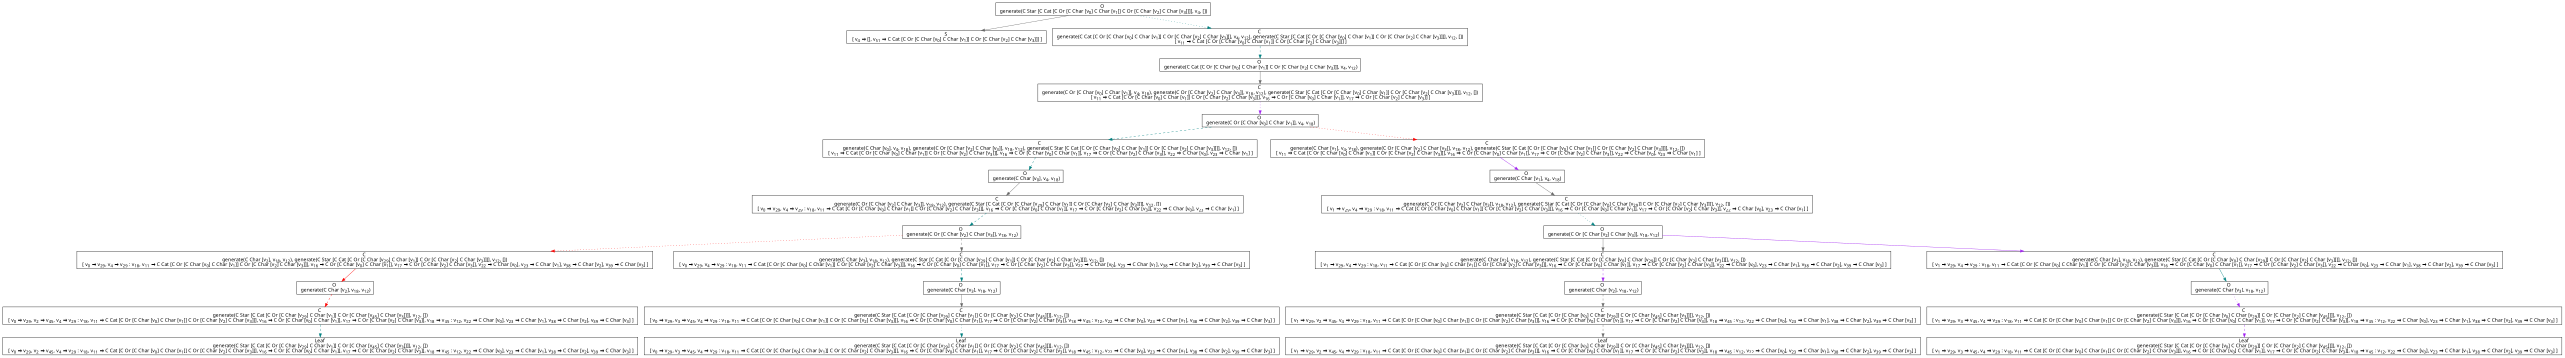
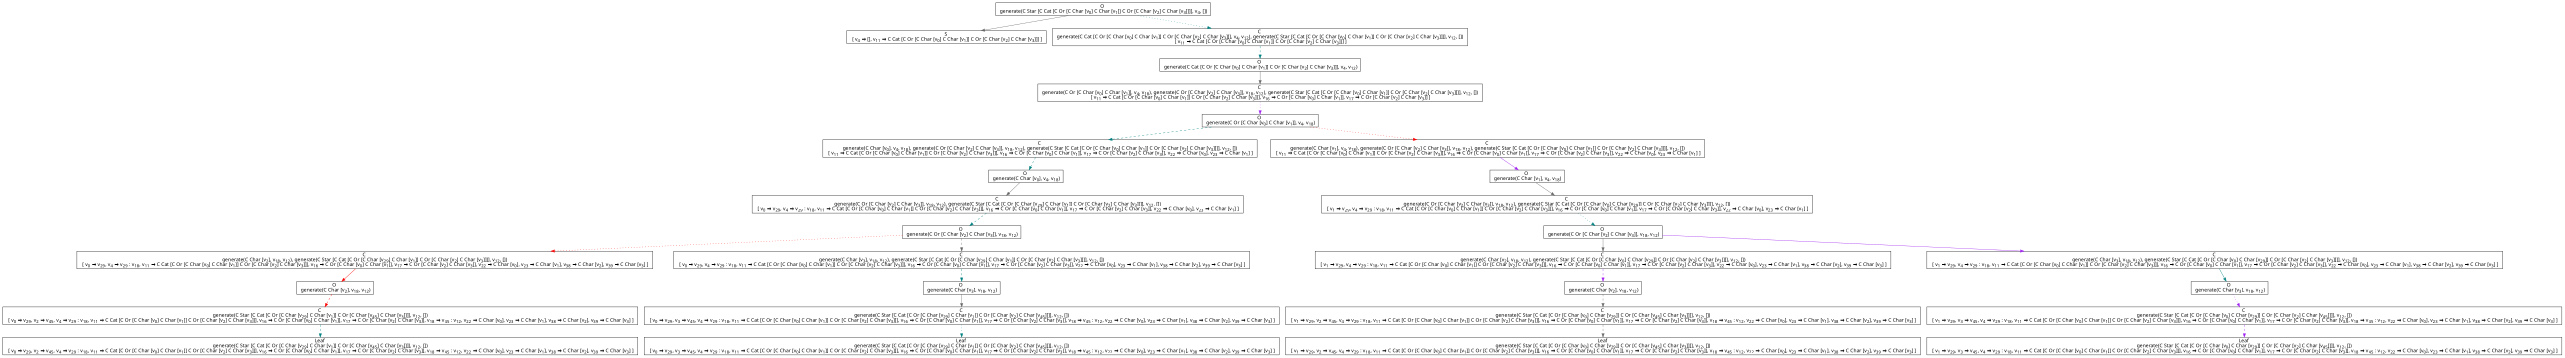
node "S": text "51" -> "11"
